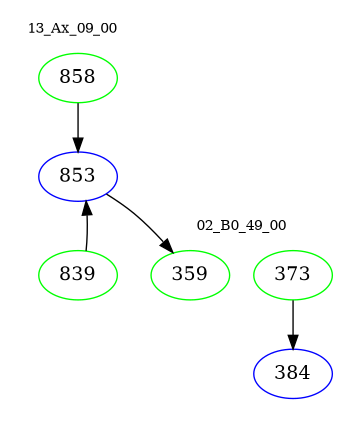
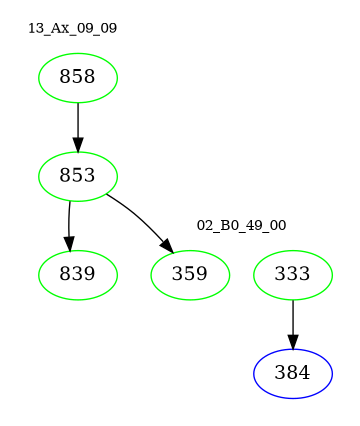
cluster "13_Ax_09_00": label "13_Ax_09_00" -> "13_Ax_09_09"
node "853": color blue -> green
edge "839" -> "853": reversed
node "373": label "373" -> "333"
